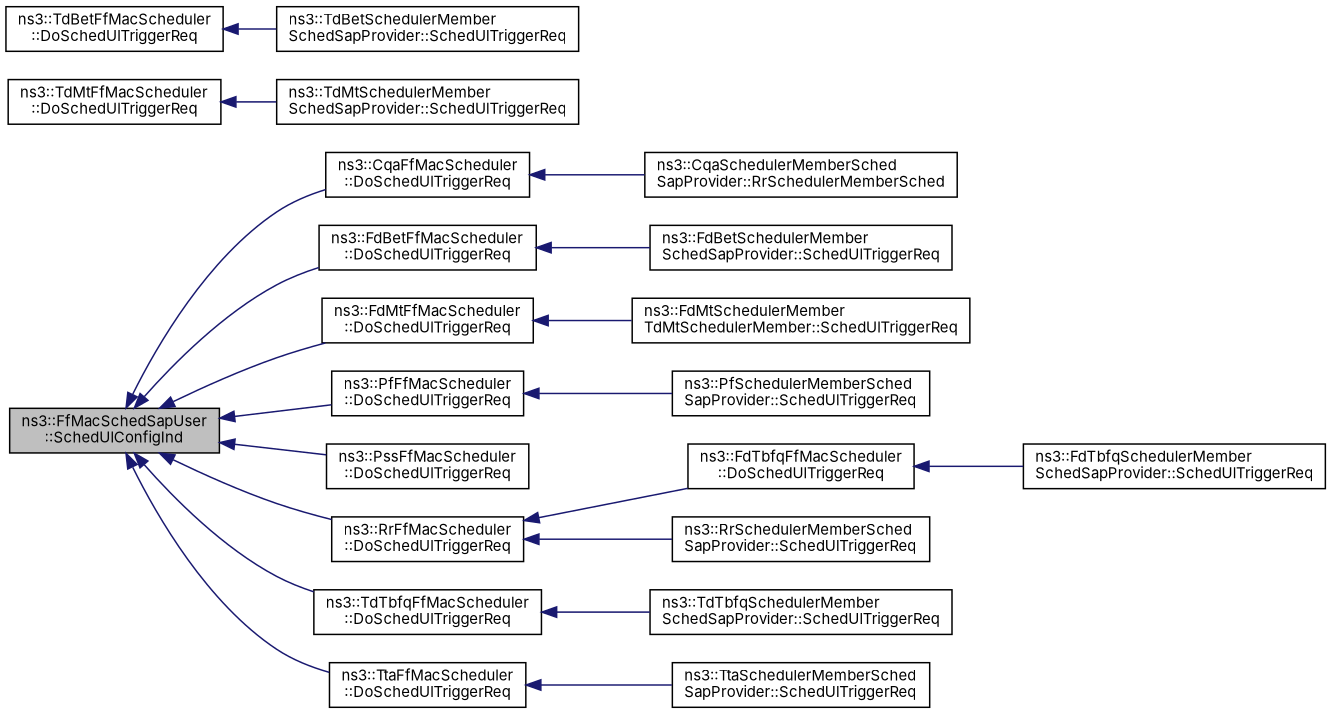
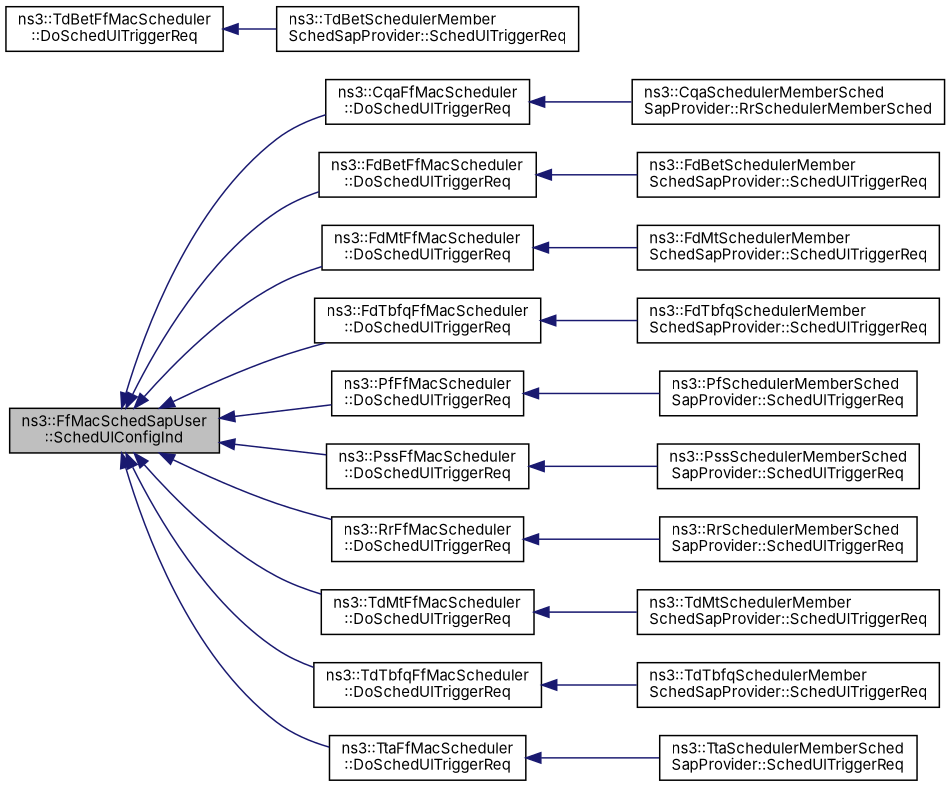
node "ns3::FdMtSchedulerMember TdMtSchedulerMember::SchedUlTriggerReq": label "ns3::FdMtSchedulerMember TdMtSchedulerMember::SchedUlTriggerReq" -> "ns3::FdMtSchedulerMember SchedSapProvider::SchedUlTriggerReq"
node "ns3::PssSchedulerMemberSched SapProvider::SchedUlTriggerReq": added
edge "ns3::FdTbfqFfMacScheduler ::DoSchedUlTriggerReq" -> "ns3::RrFfMacScheduler ::DoSchedUlTriggerReq": now "ns3::FdTbfqFfMacScheduler ::DoSchedUlTriggerReq" -> "ns3::FfMacSchedSapUser ::SchedUlConfigInd"
edge "ns3::TdMtFfMacScheduler ::DoSchedUlTriggerReq" -> "ns3::FfMacSchedSapUser ::SchedUlConfigInd": added
